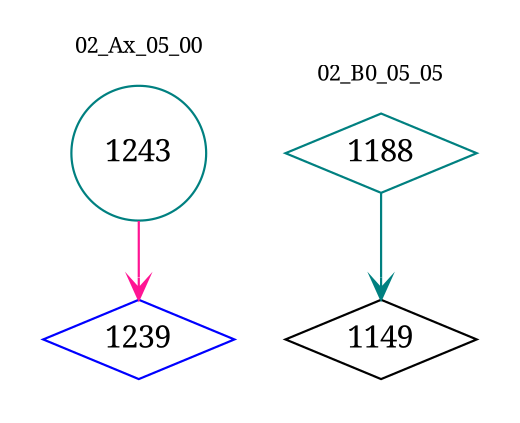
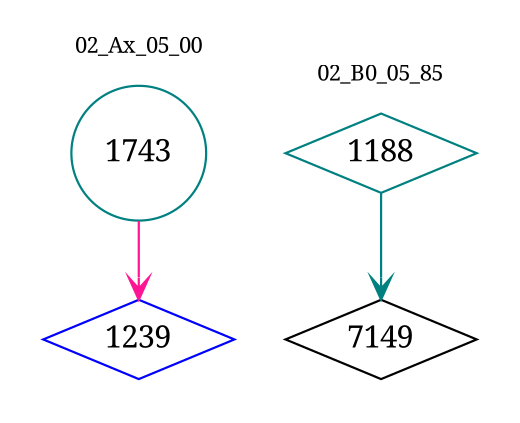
cluster "02_B0_05_05": label "02_B0_05_05" -> "02_B0_05_85"
node "1243": label "1243" -> "1743"
node "1149": label "1149" -> "7149"
